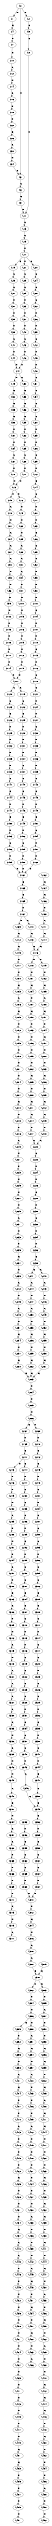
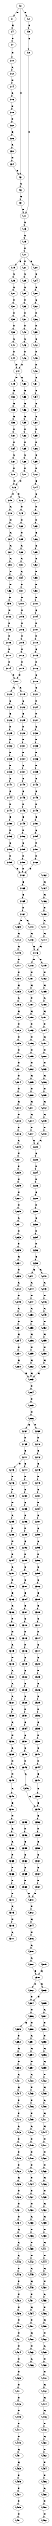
edge "S383" -> "S385": now "S383" -> "S384"
node "S902": label "S902" -> "S402"
